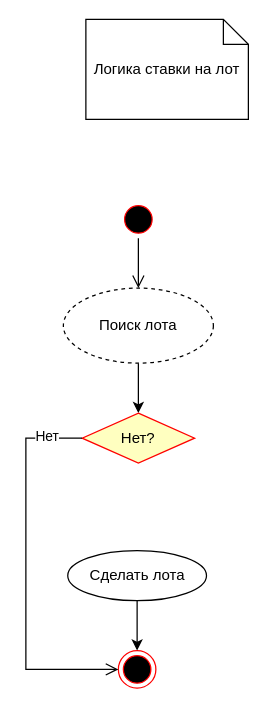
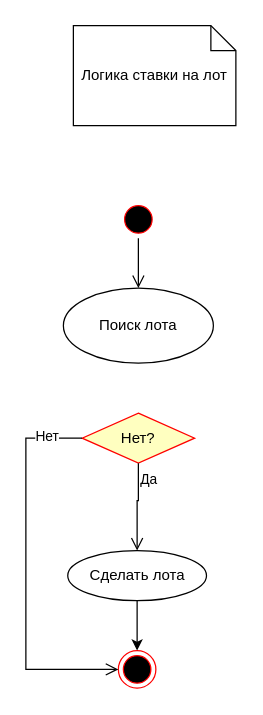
node "Логика ставки на лот": moved (167, 69) -> (154, 76)
node "Поиск лота": style dashed -> solid
edge "Поиск лота" -> "Нет?": removed
edge "Нет?" -> "Сделать лота": added, label "Да"
